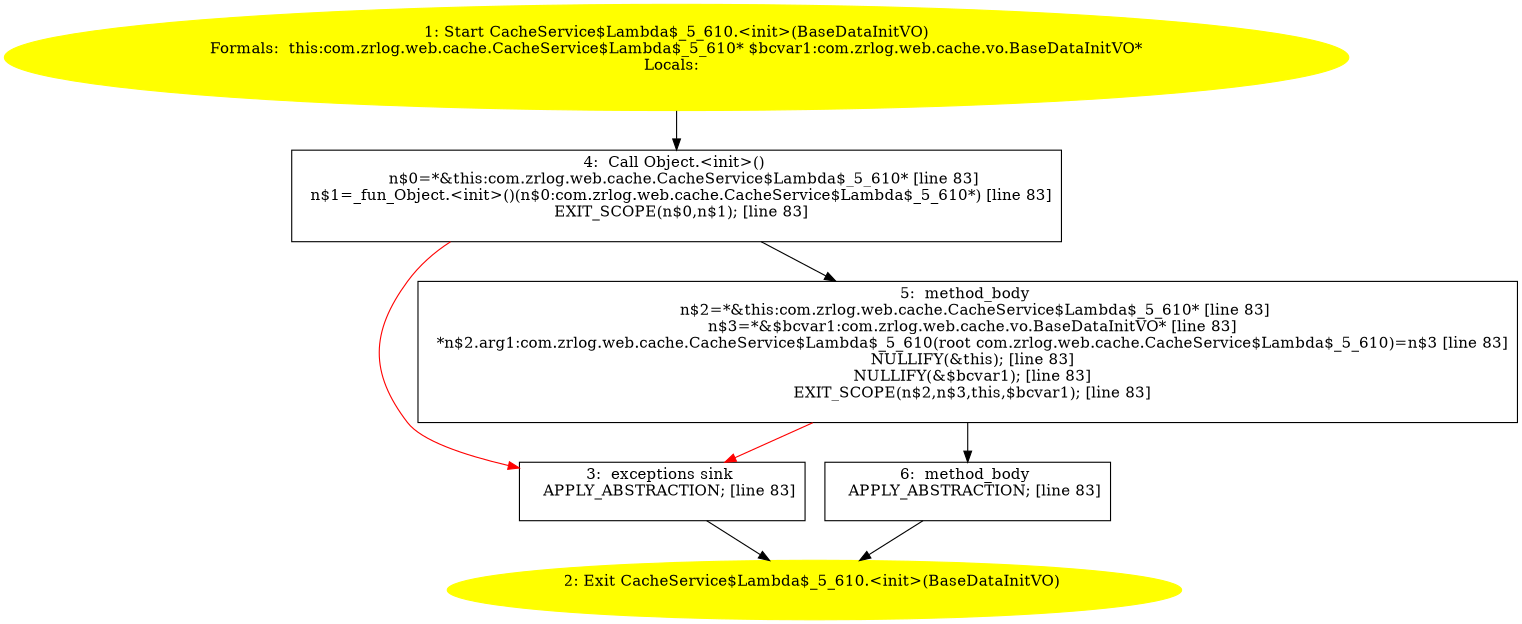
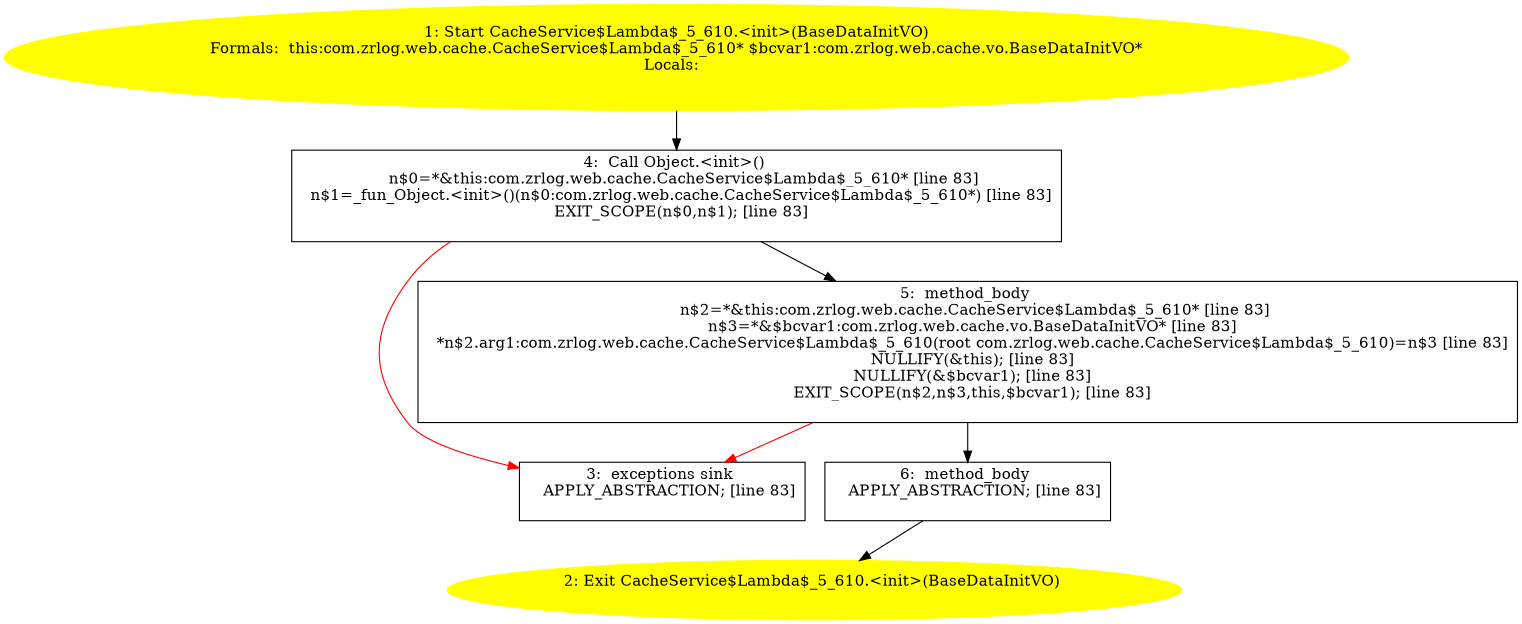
edge "3:  exceptions sink APPLY_ABSTRACTION; [line 83]" -> "2: Exit CacheService$Lambda$_5_610.<init>(BaseDataInitVO)": removed
